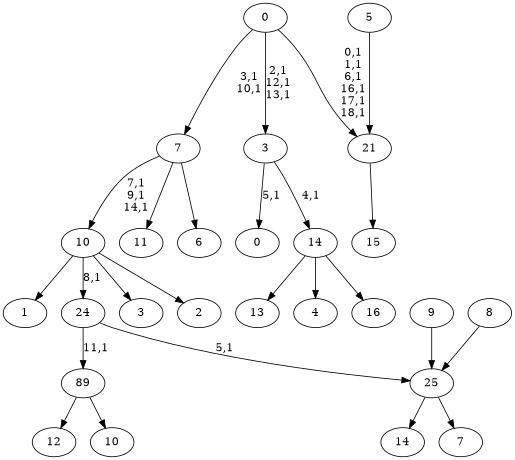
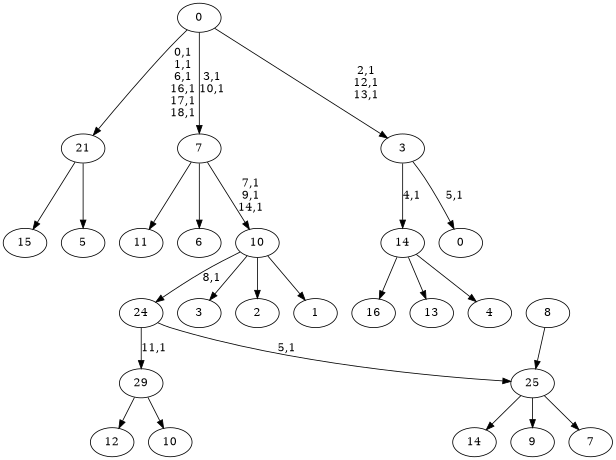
edge "5" -> "21": reversed
edge "9" -> "25": reversed
node "89": label "89" -> "29"
